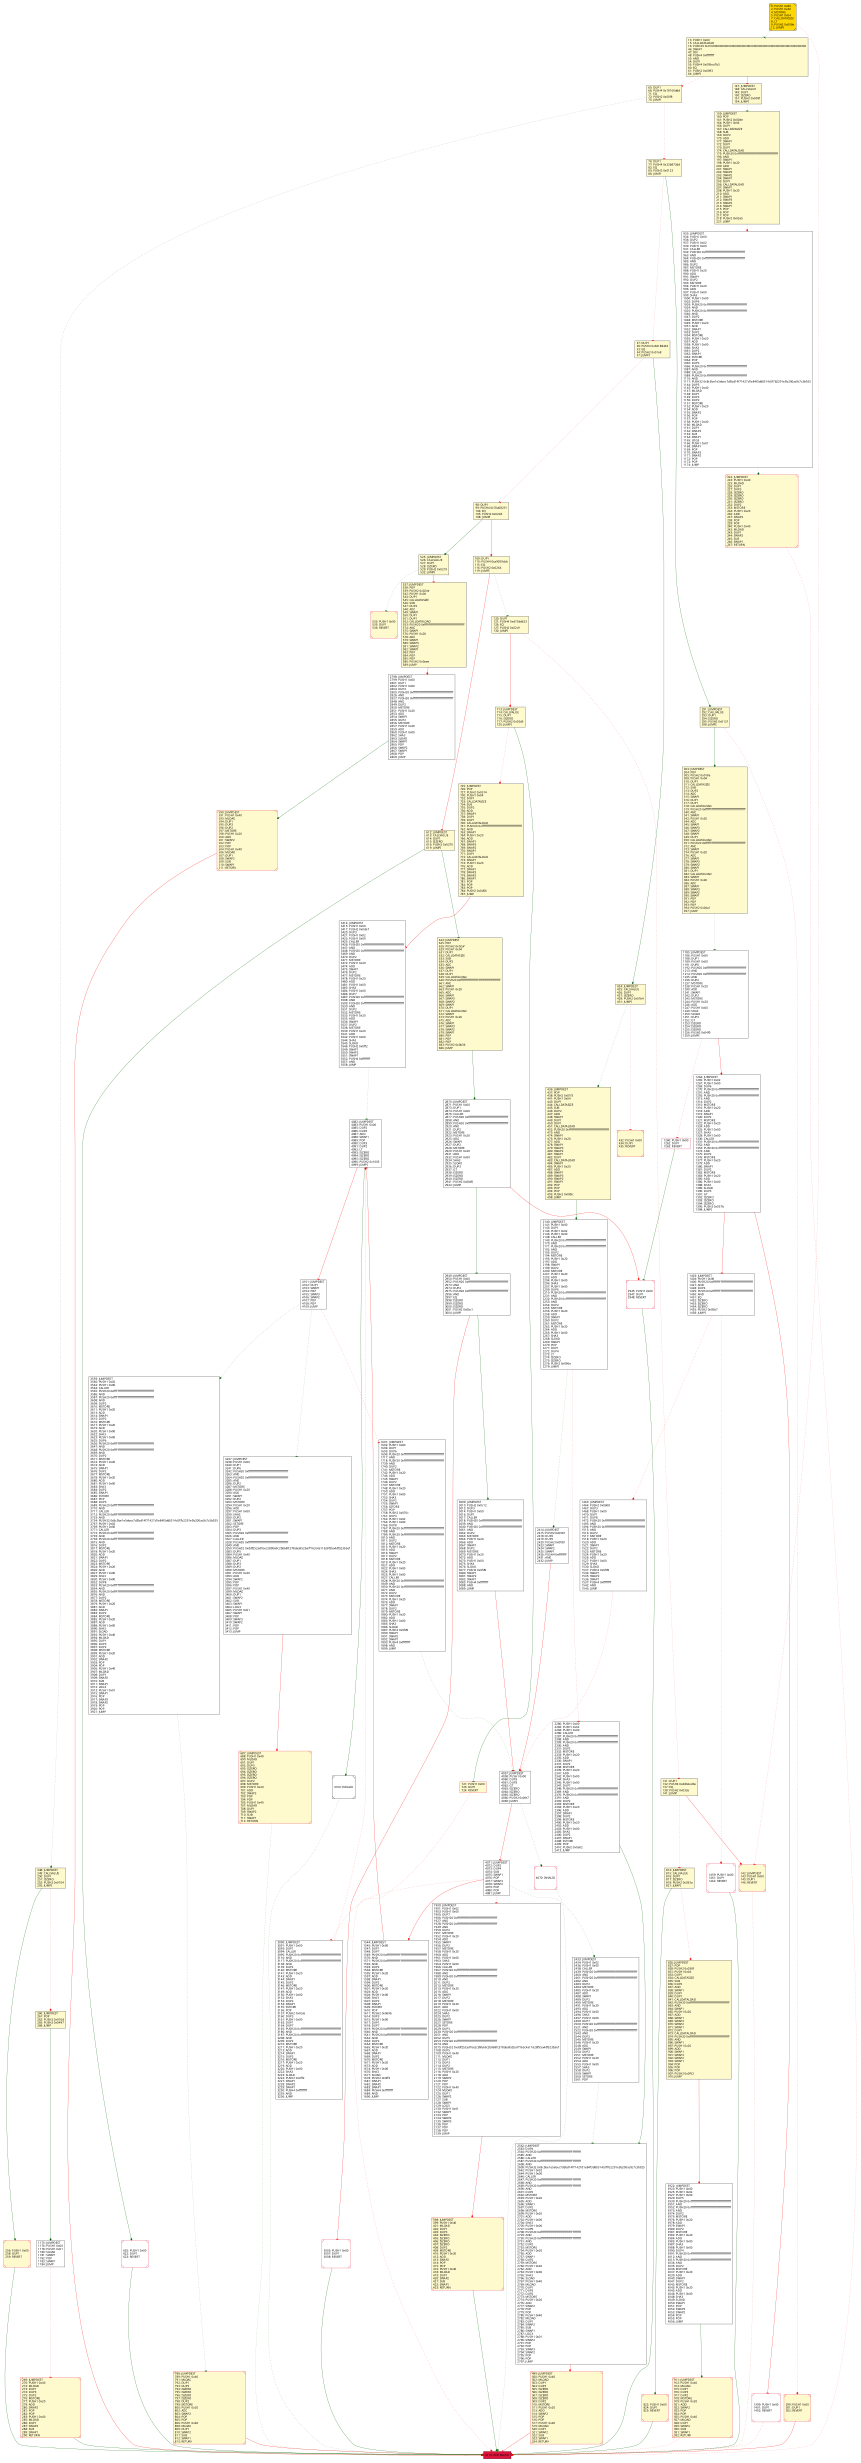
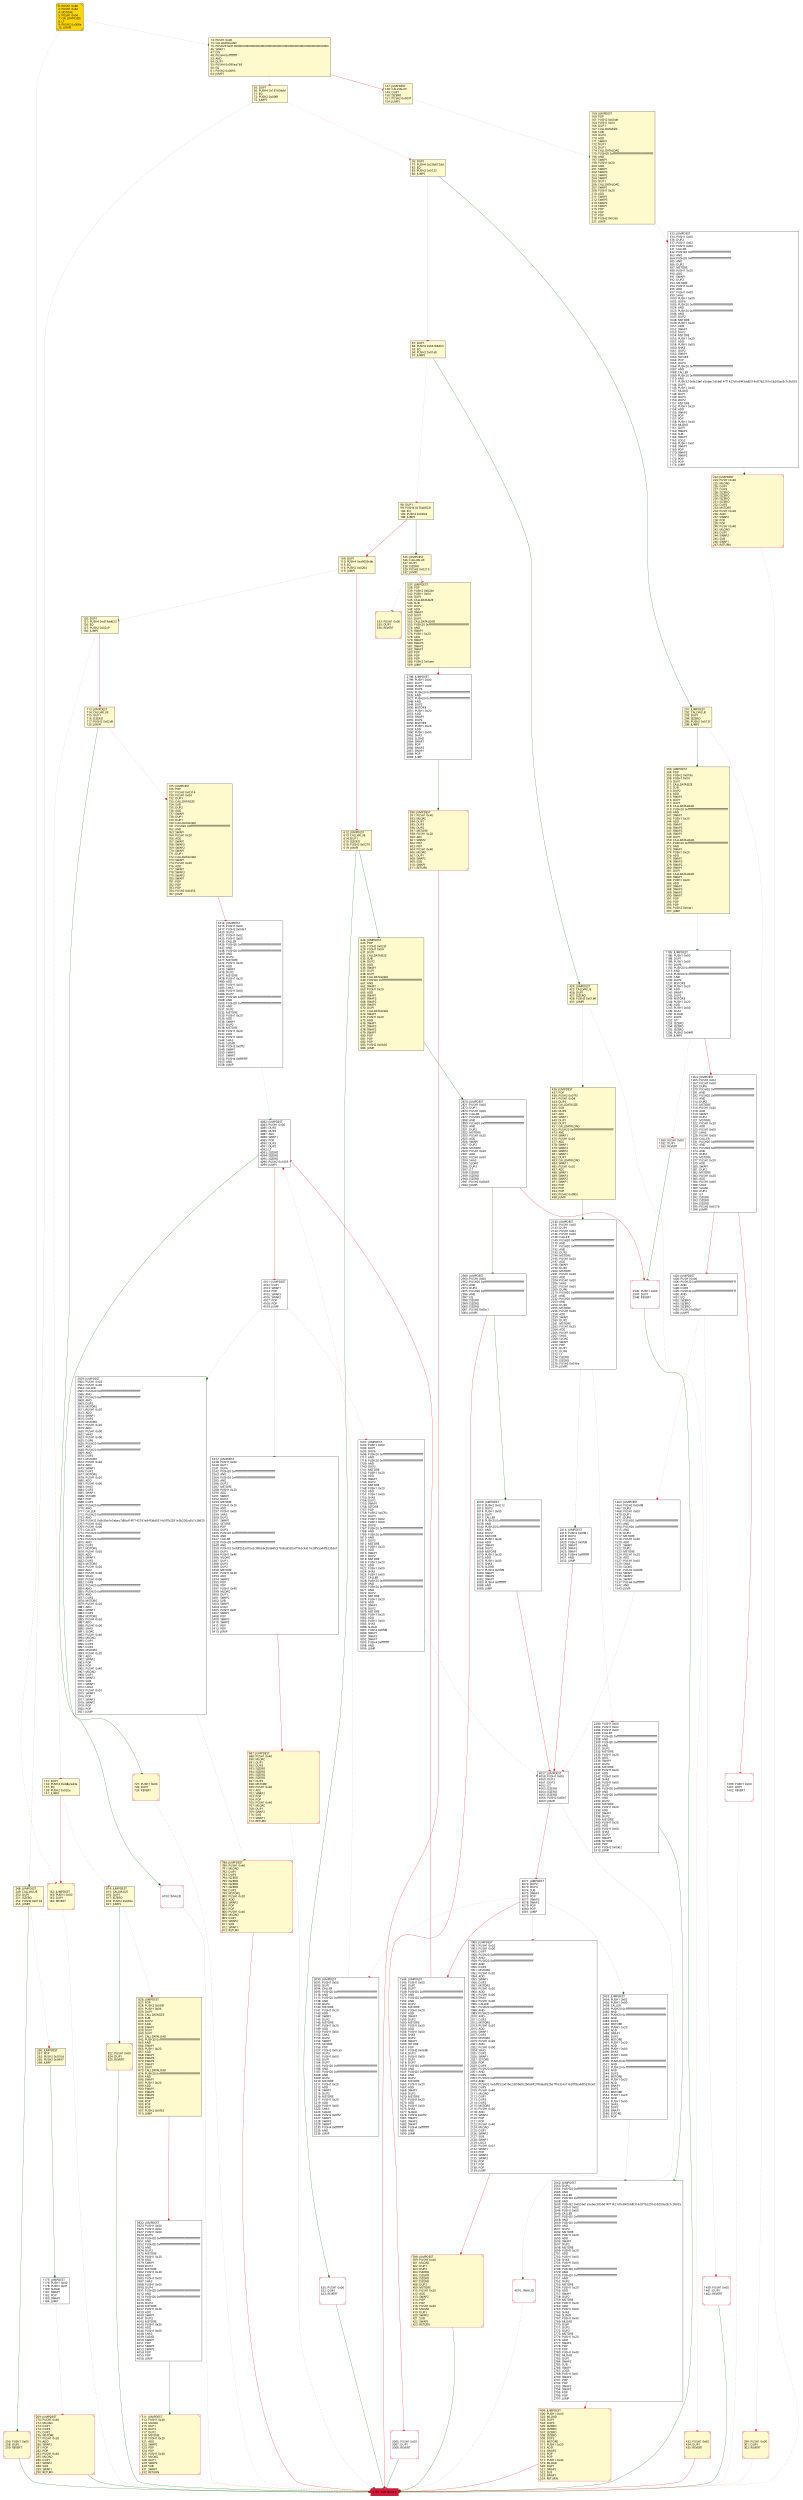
node "4100: INVALID": color black -> crimson
node "721: PUSH1 0x00 723: DUP1 724: REVERT": shape box -> Msquare
edge "620: PUSH1 0x00 622: DUP1 623: REVERT" -> "4110: EXIT BLOCK": arrowhead diamond -> tee
edge "299: PUSH1 0x00 301: DUP1 302: REVERT" -> "4110: EXIT BLOCK": style solid -> dotted
edge "432: PUSH1 0x00 434: DUP1 435: REVERT" -> "4110: EXIT BLOCK": added
